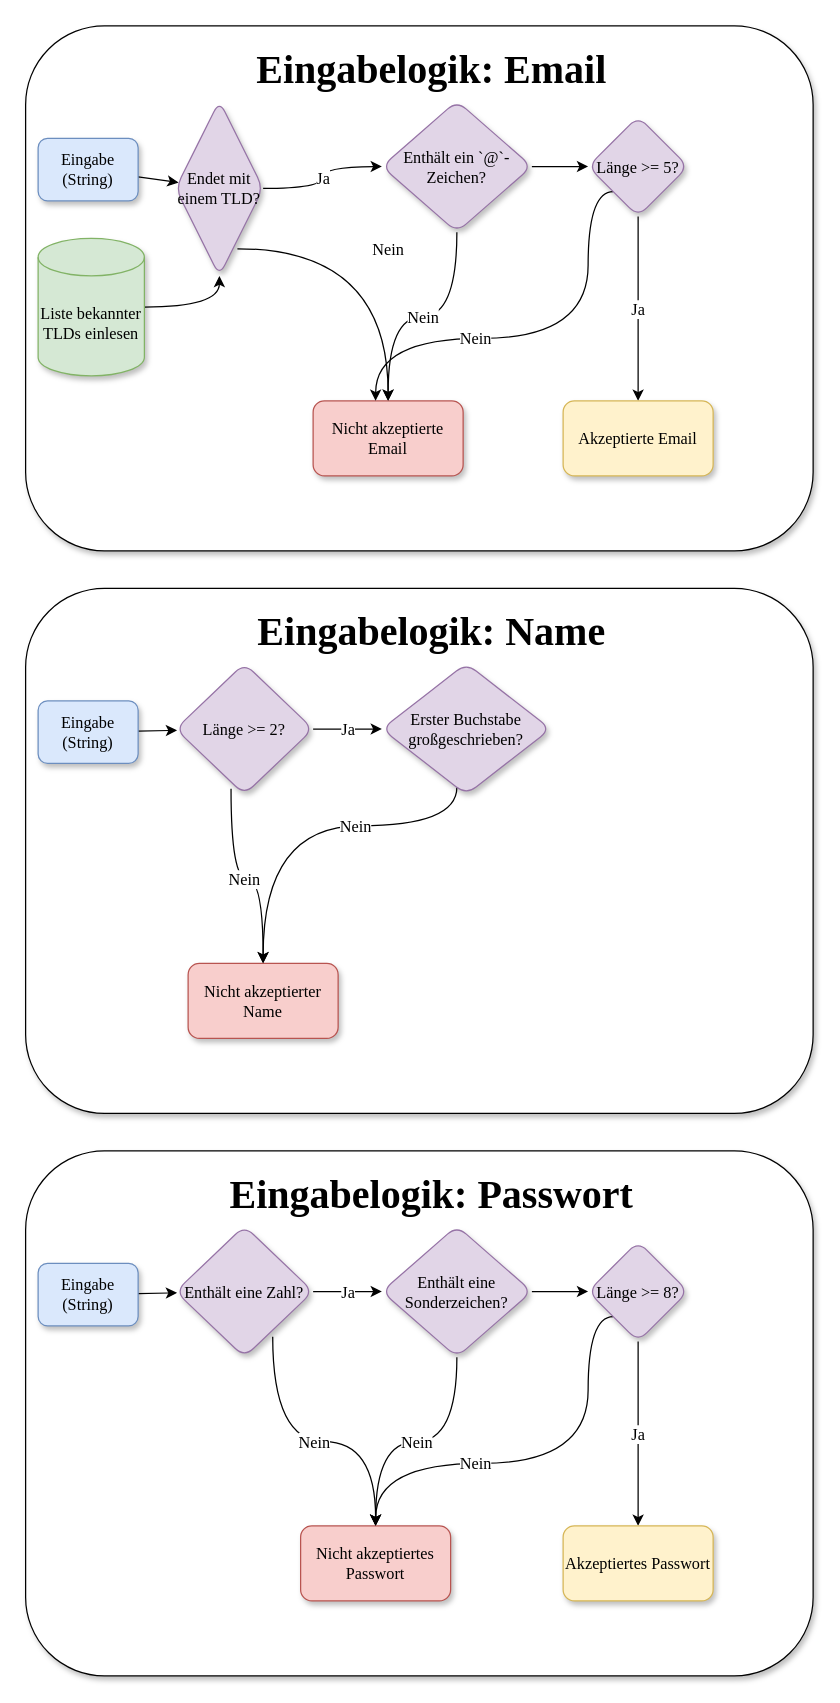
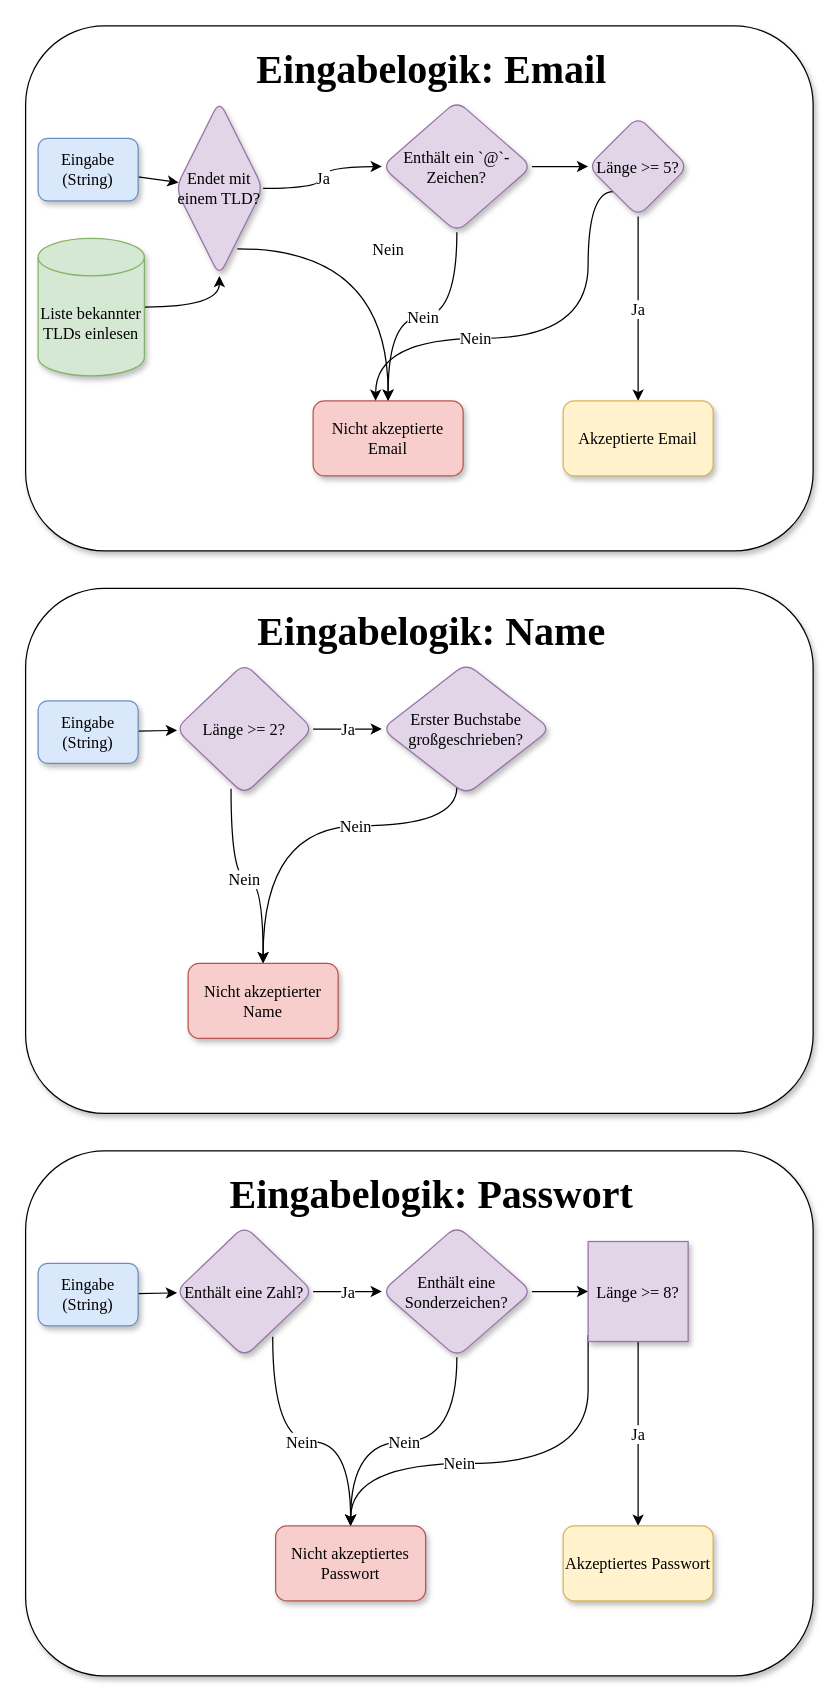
node "Länge >= 8?": shape diamond -> rectangle
node "Nicht akzeptiertes Passwort": moved (376, 1563) -> (351, 1563)
